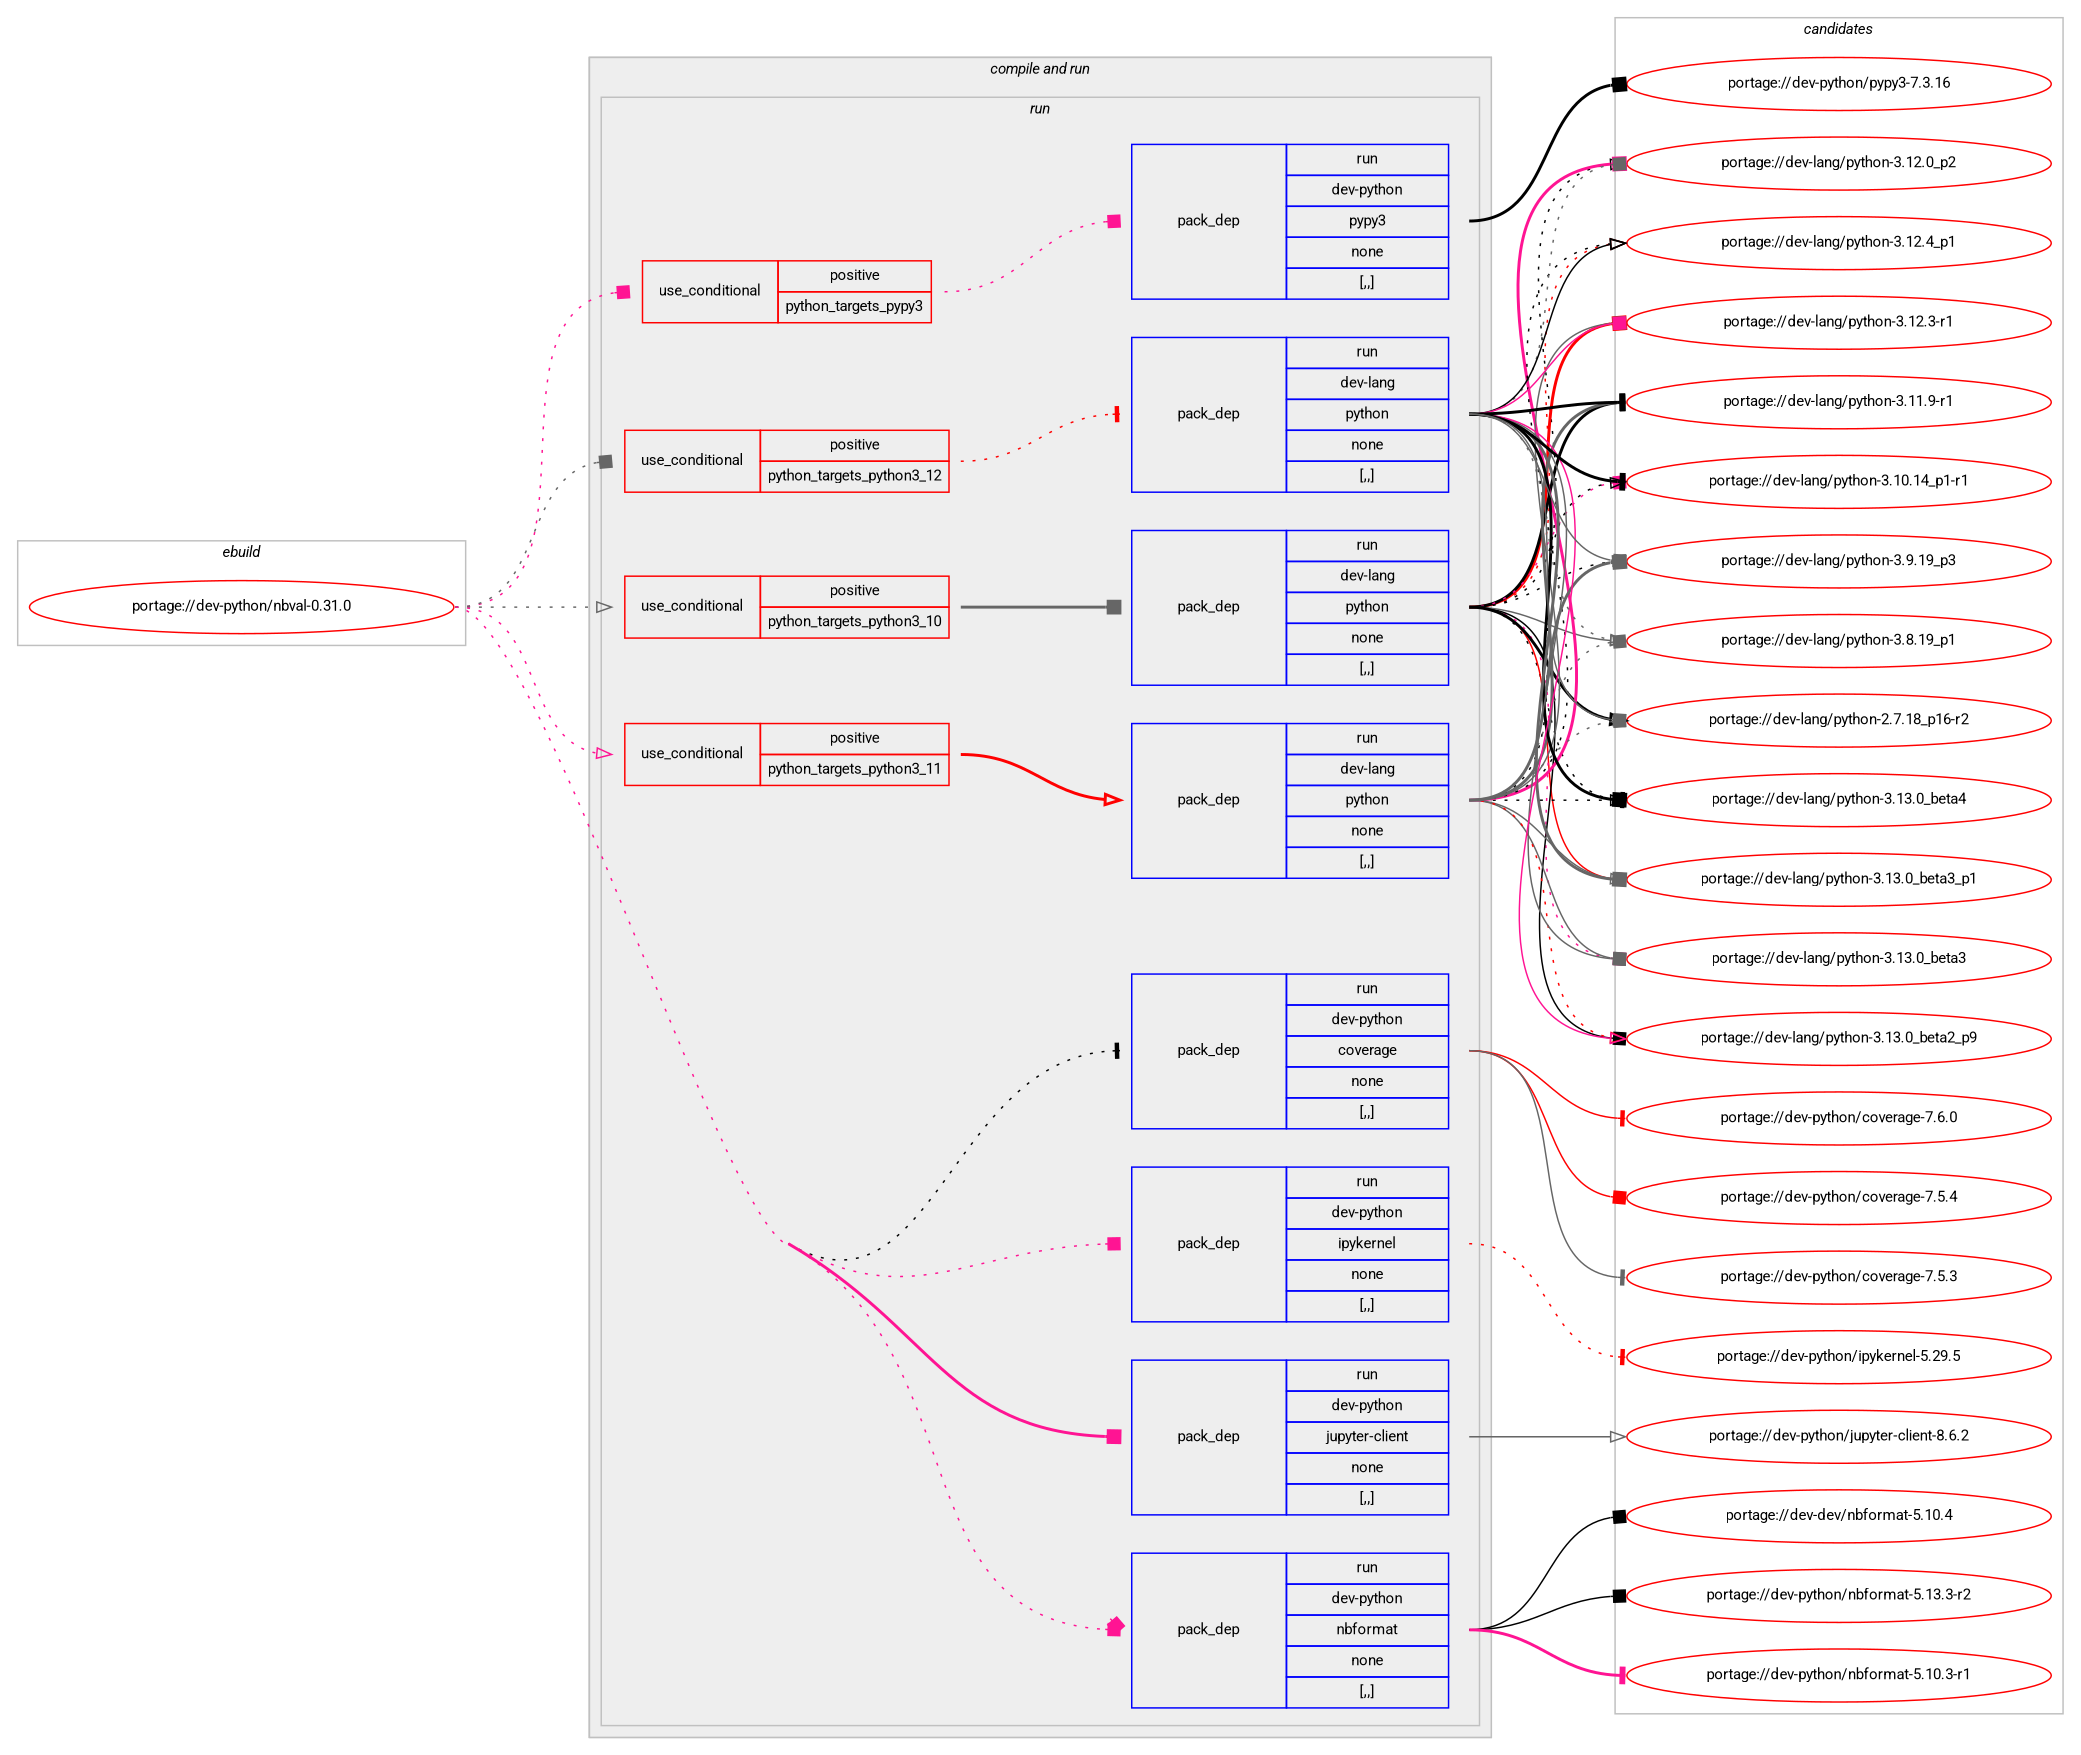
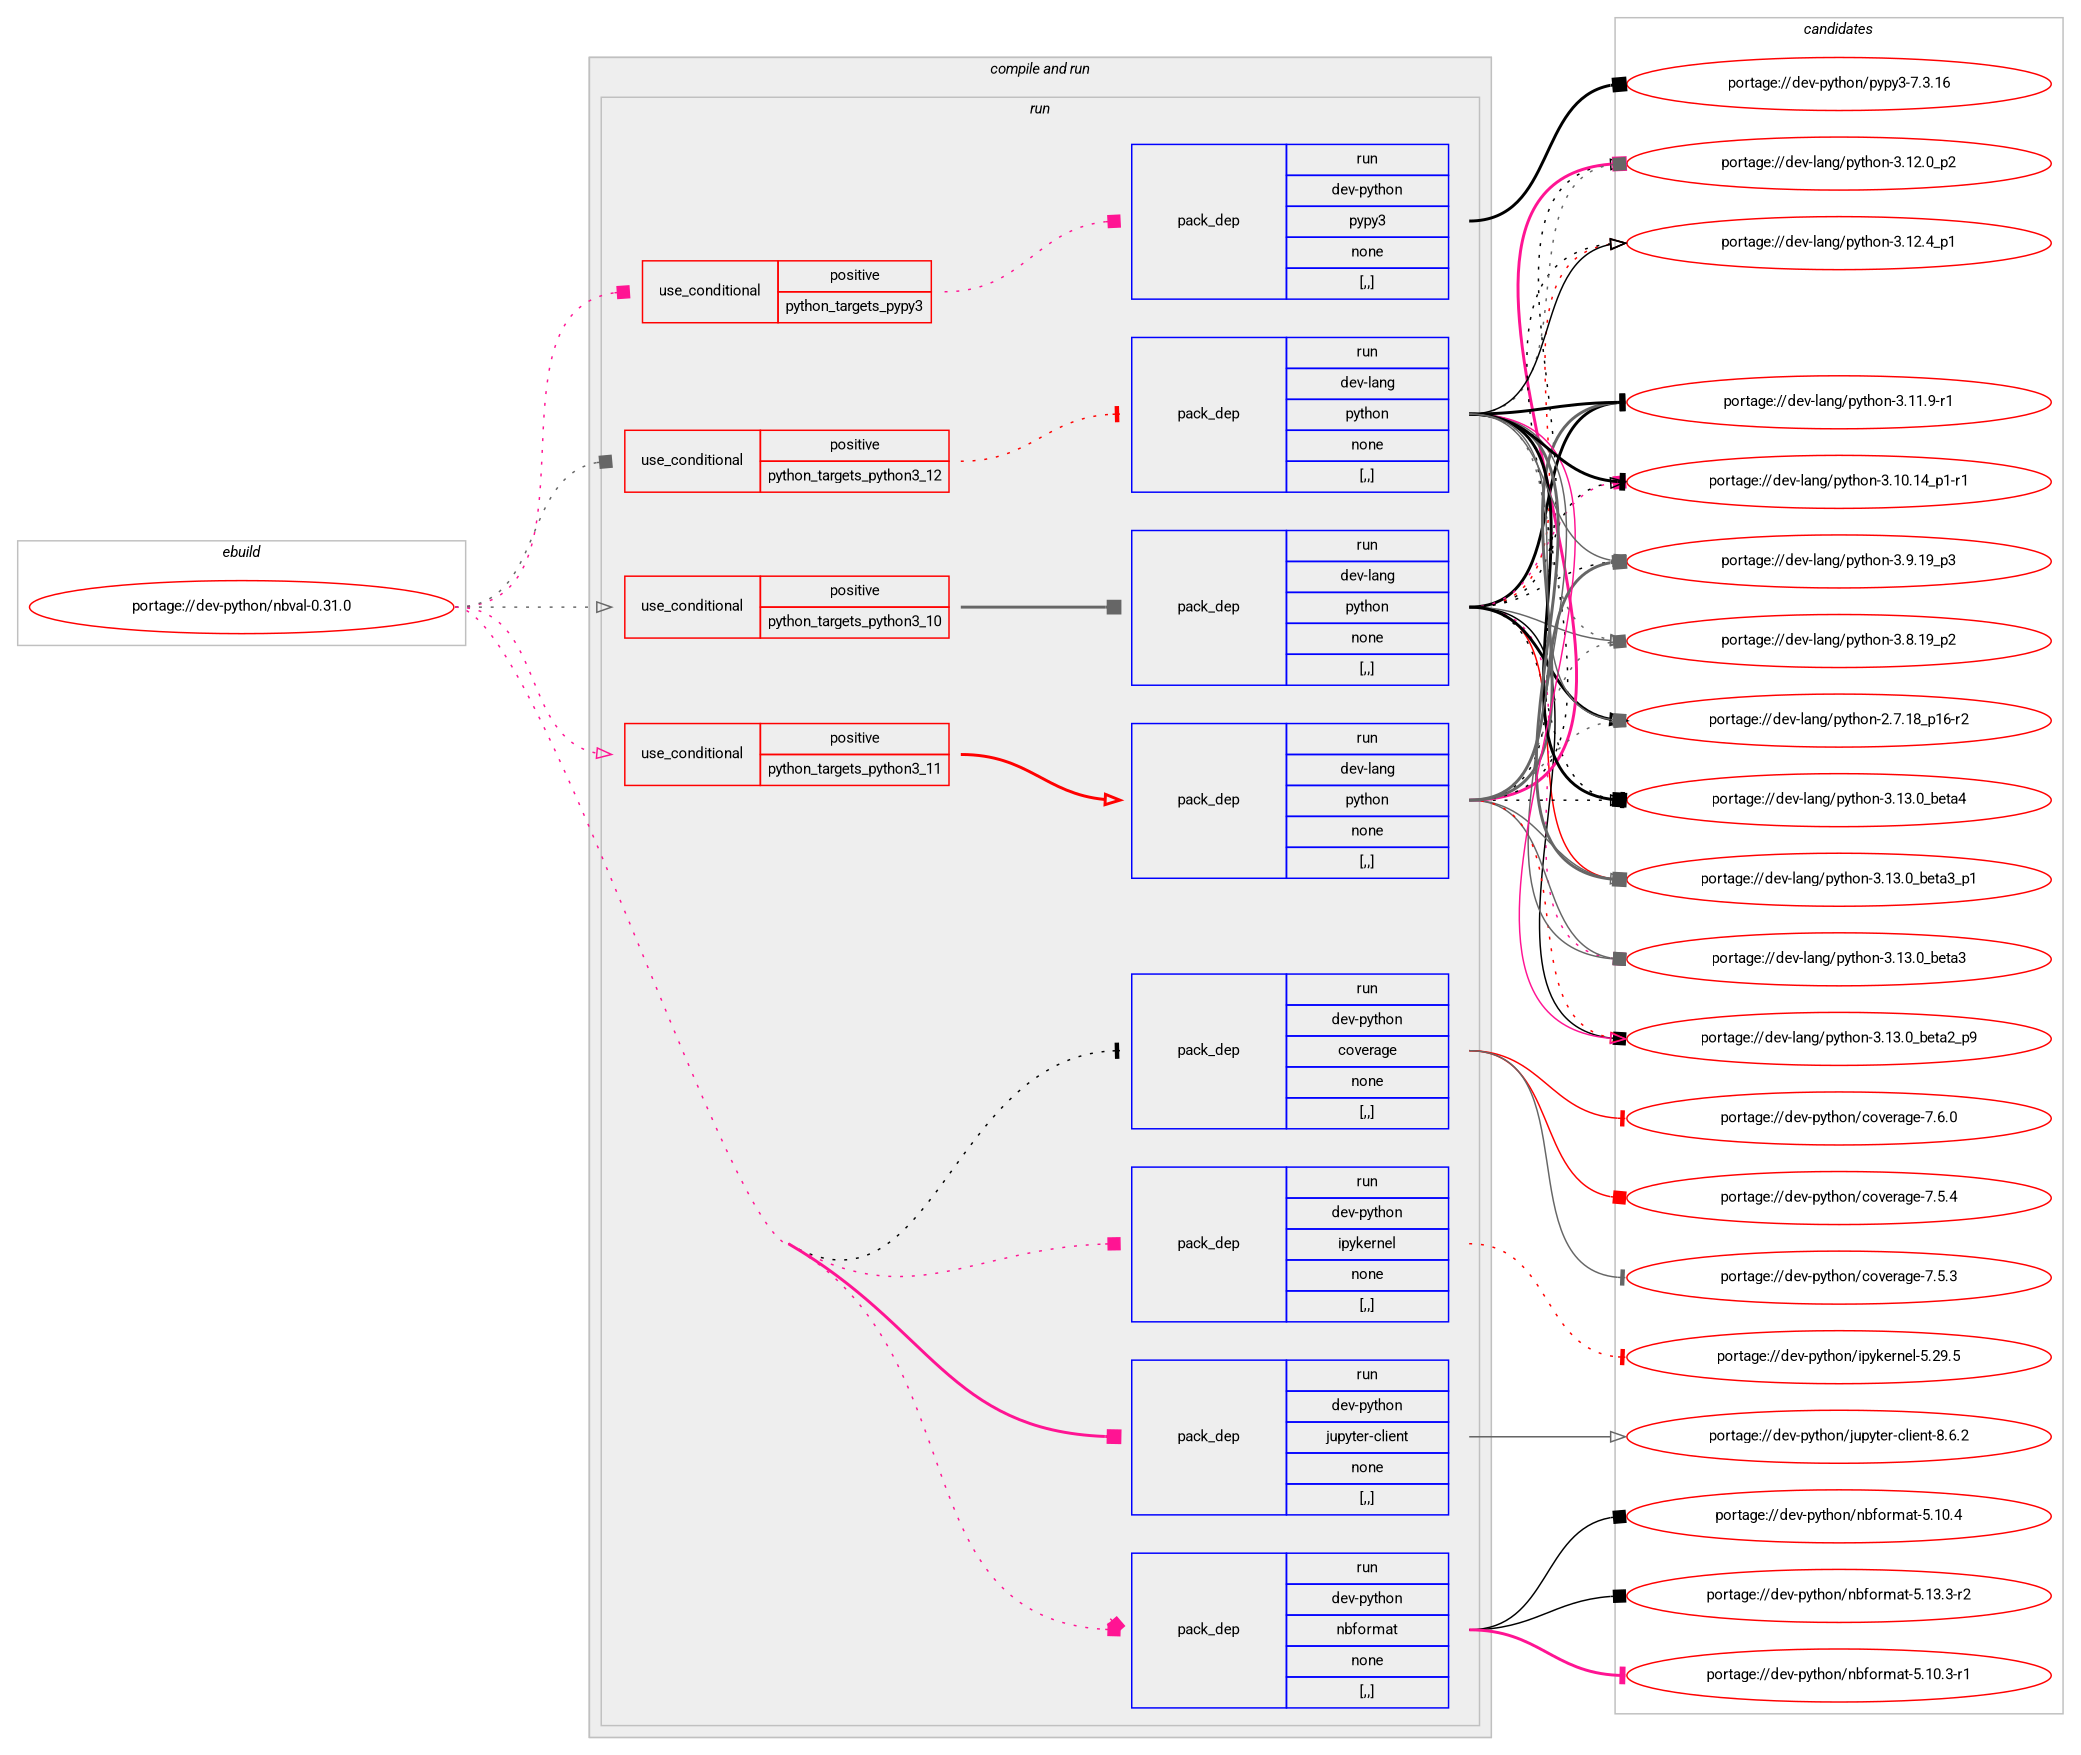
node "portage://dev-lang/python-3.12.3-r1": removed
node "portage://dev-lang/python-3.8.19_p1": label "portage://dev-lang/python-3.8.19_p1" -> "portage://dev-lang/python-3.8.19_p2"
node "portage://dev-dev/nbformat-5.10.4": label "portage://dev-dev/nbformat-5.10.4" -> "portage://dev-python/nbformat-5.10.4"
